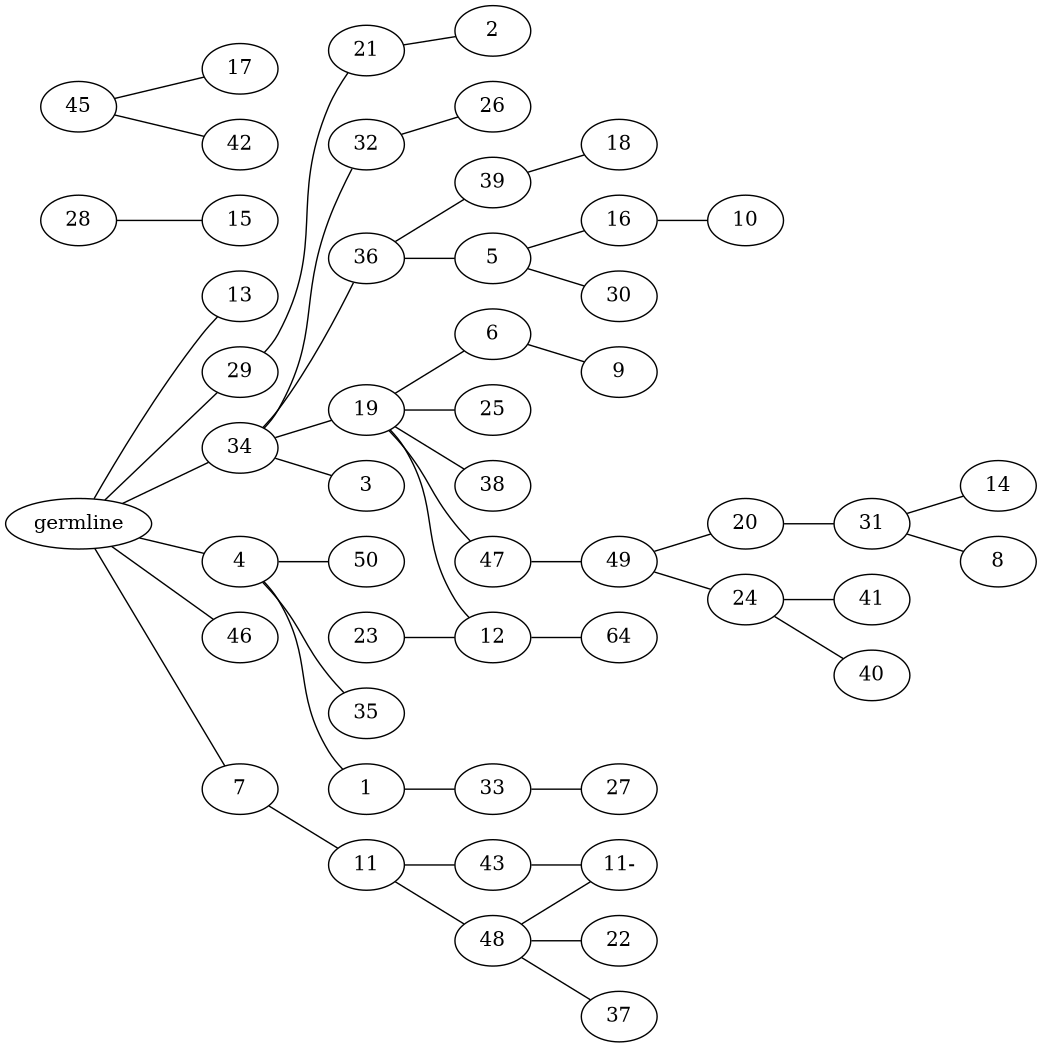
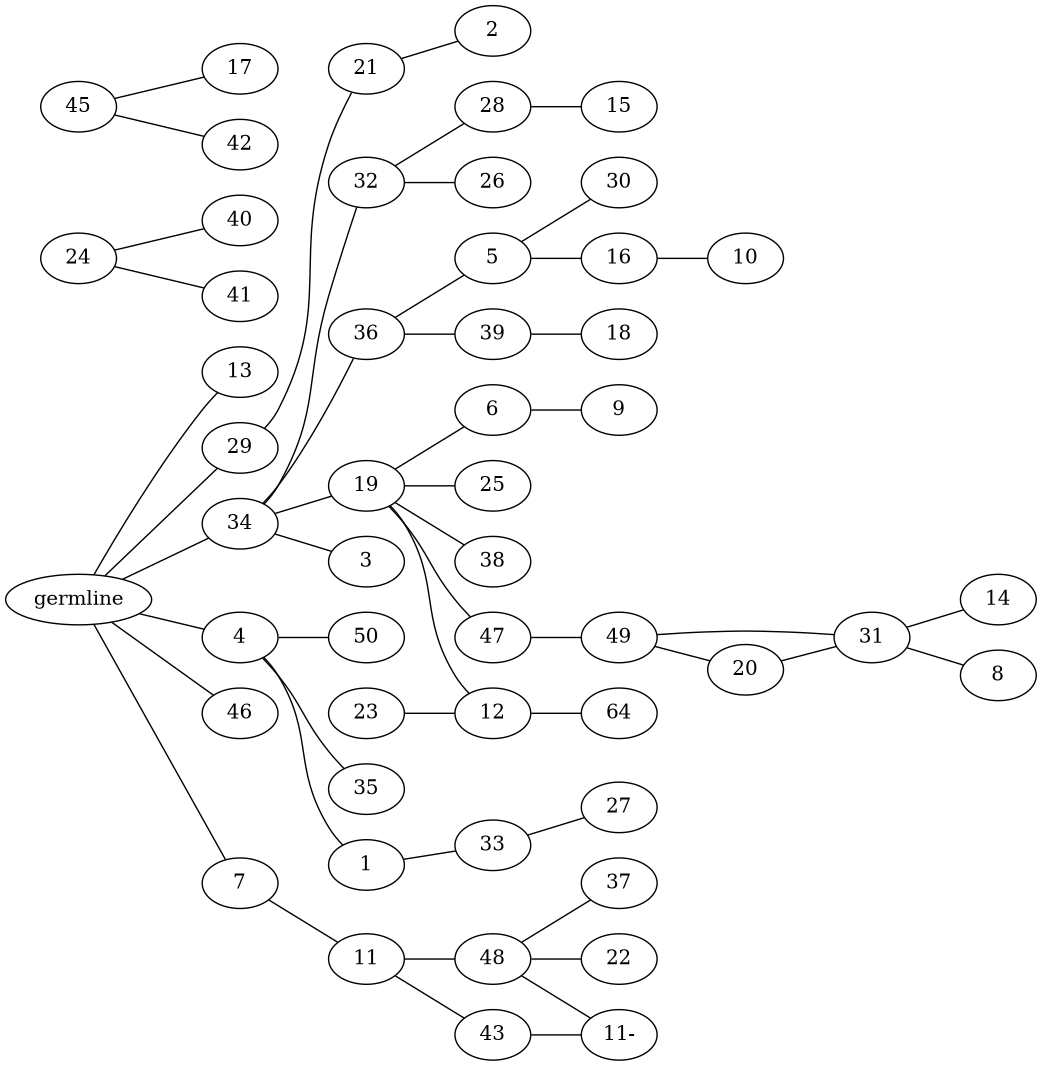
edge "28" -- "32": added
edge "49" -- "24": now "49" -- "31"
